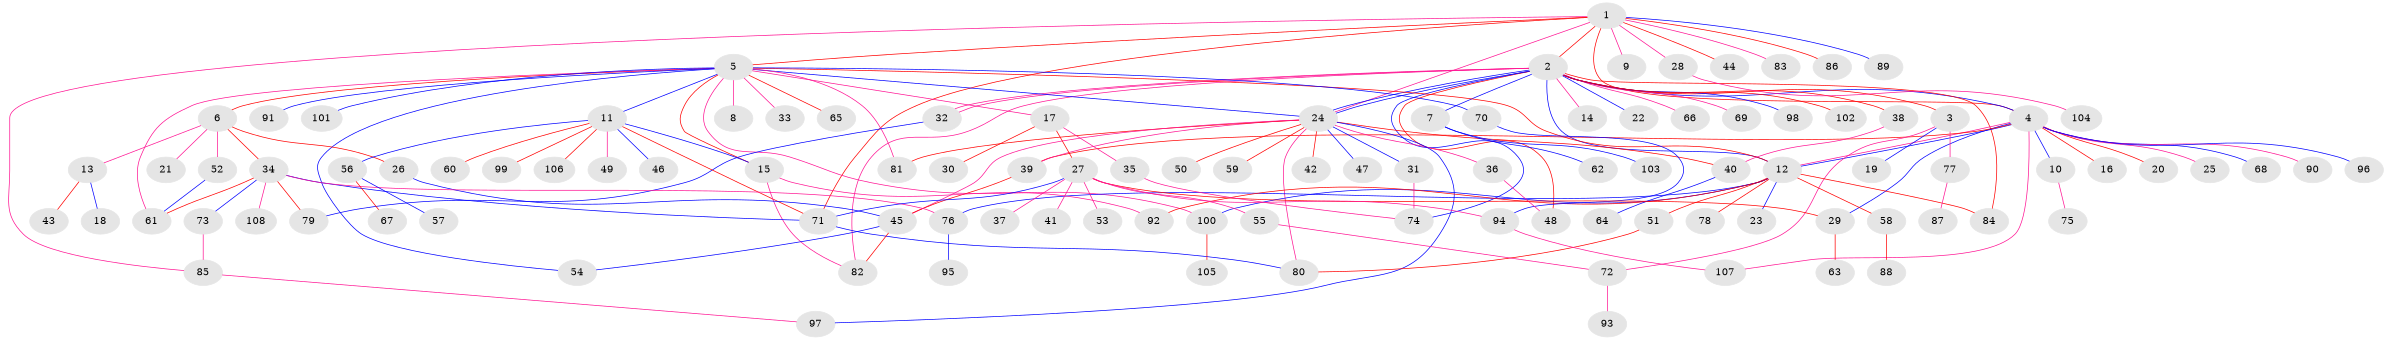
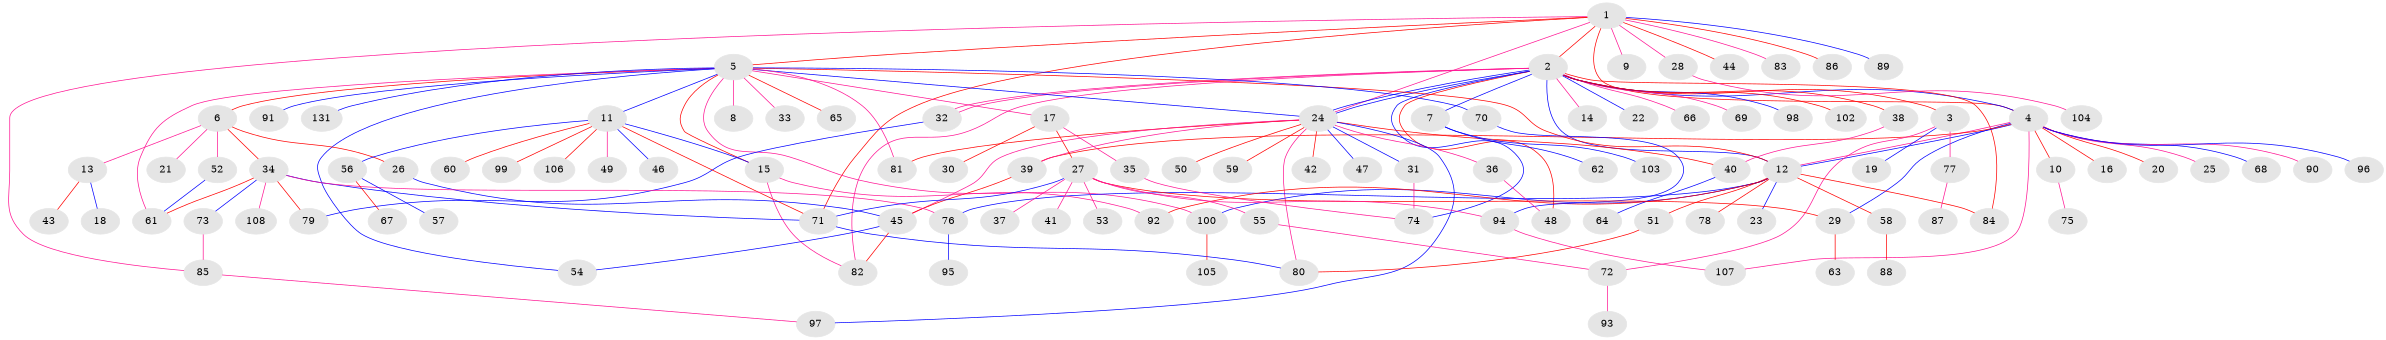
node "101": label "101" -> "131"
edge "4" -- "10": color blue -> red
